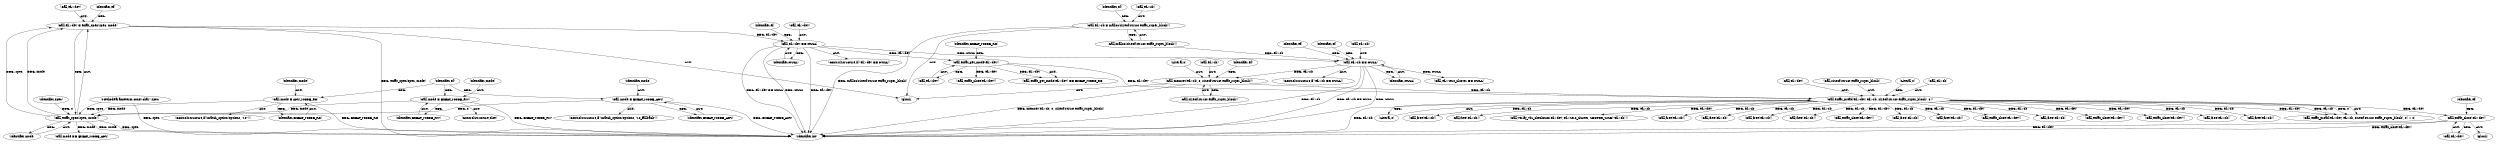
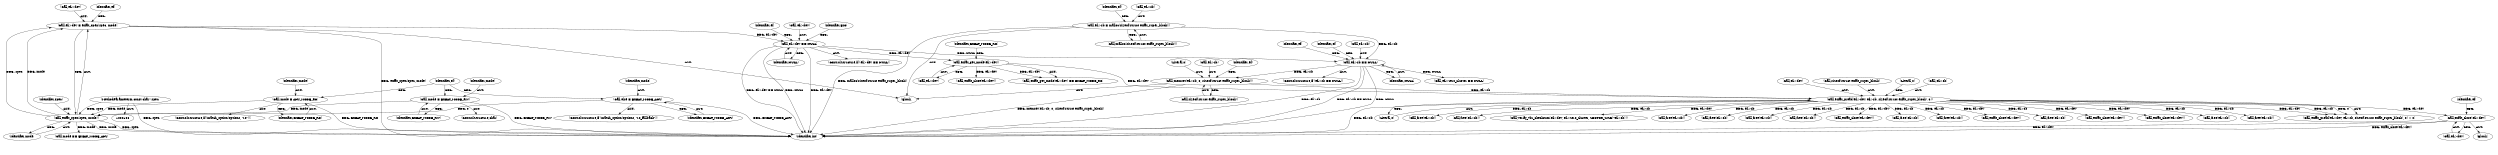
node "(Identifier,EIO)": added
edge "(Call,malloc(sizeof(struct exfat_super_block)))" -> "(Call,ef->sb == NULL)": now "(Call,ef->sb = malloc(sizeof(struct exfat_super_block)))" -> "(Call,ef->sb == NULL)"
node "(Call,mode = EXFAT_MODE_ANY)": label "(Call,mode = EXFAT_MODE_ANY)" -> "(Call,else = EXFAT_MODE_ANY)"
edge "(Identifier,spec)" -> "(Call,exfat_open(spec, mode))": label "DDG: 0" -> "AST: "
node "1000106": added
node "(ControlStructure,else)": label "(ControlStructure,else)" -> "(ControlStructure,char)"
